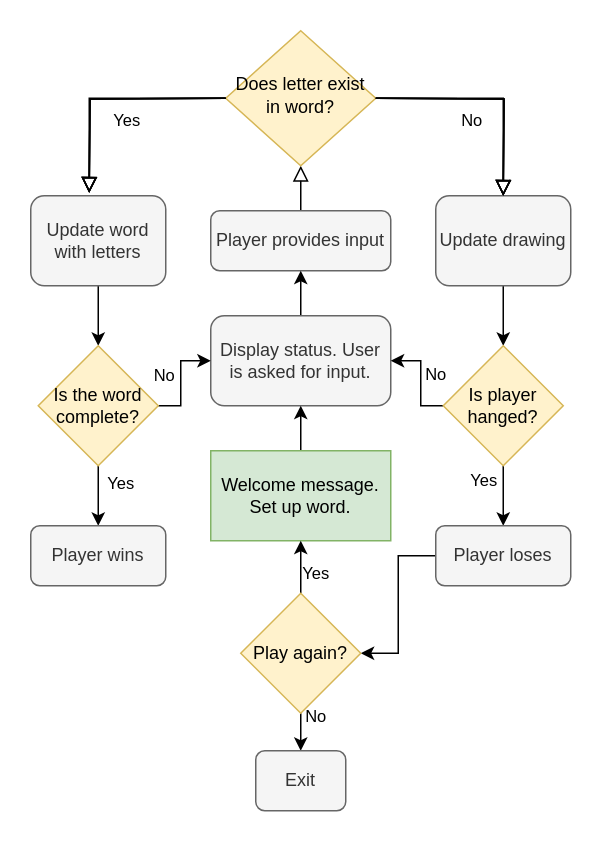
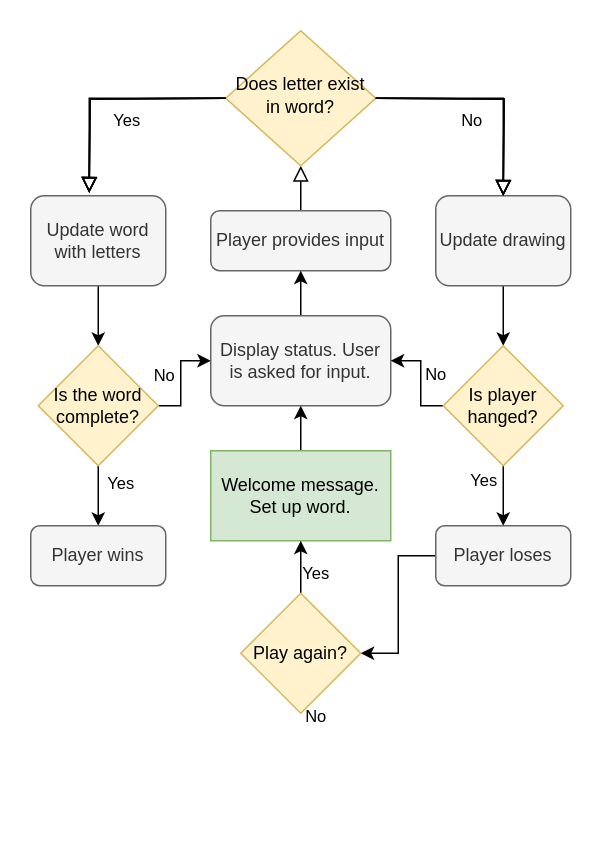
edge "Play again?" -> "Exit": removed
node "Exit": removed
